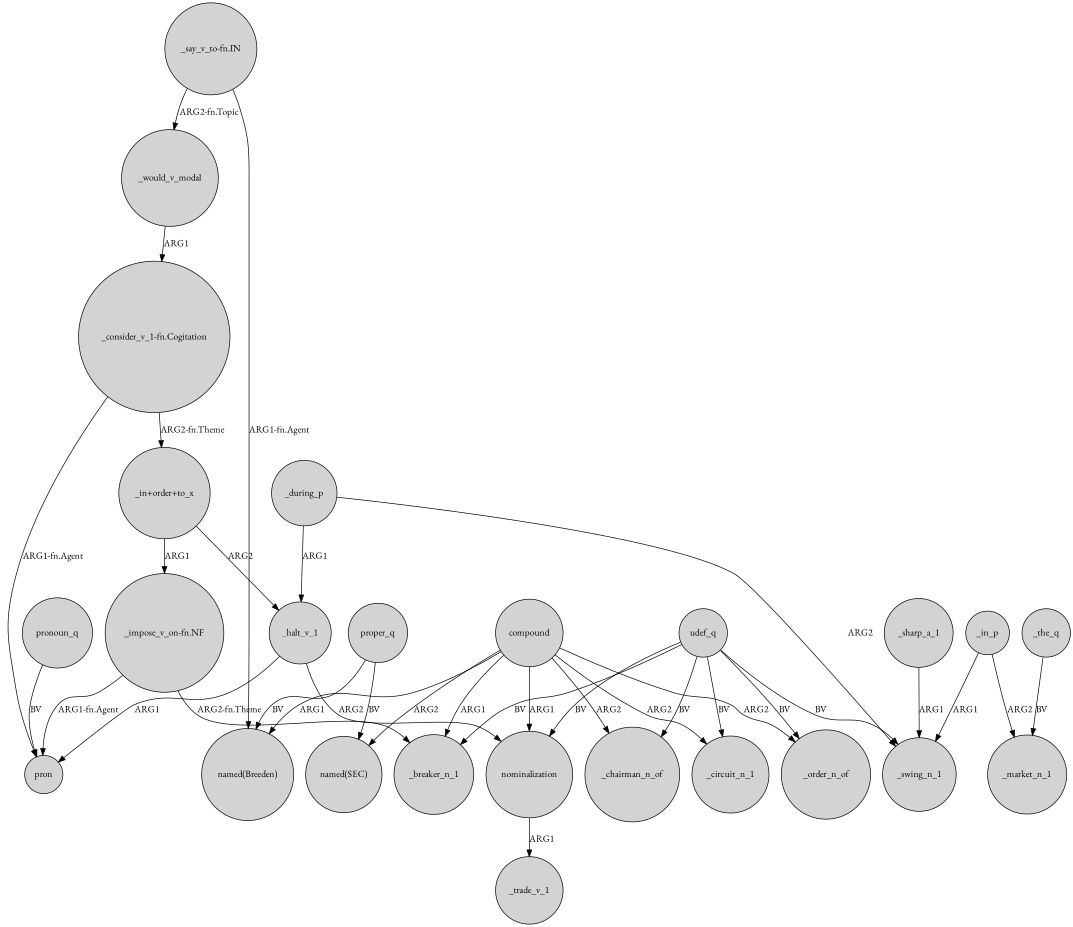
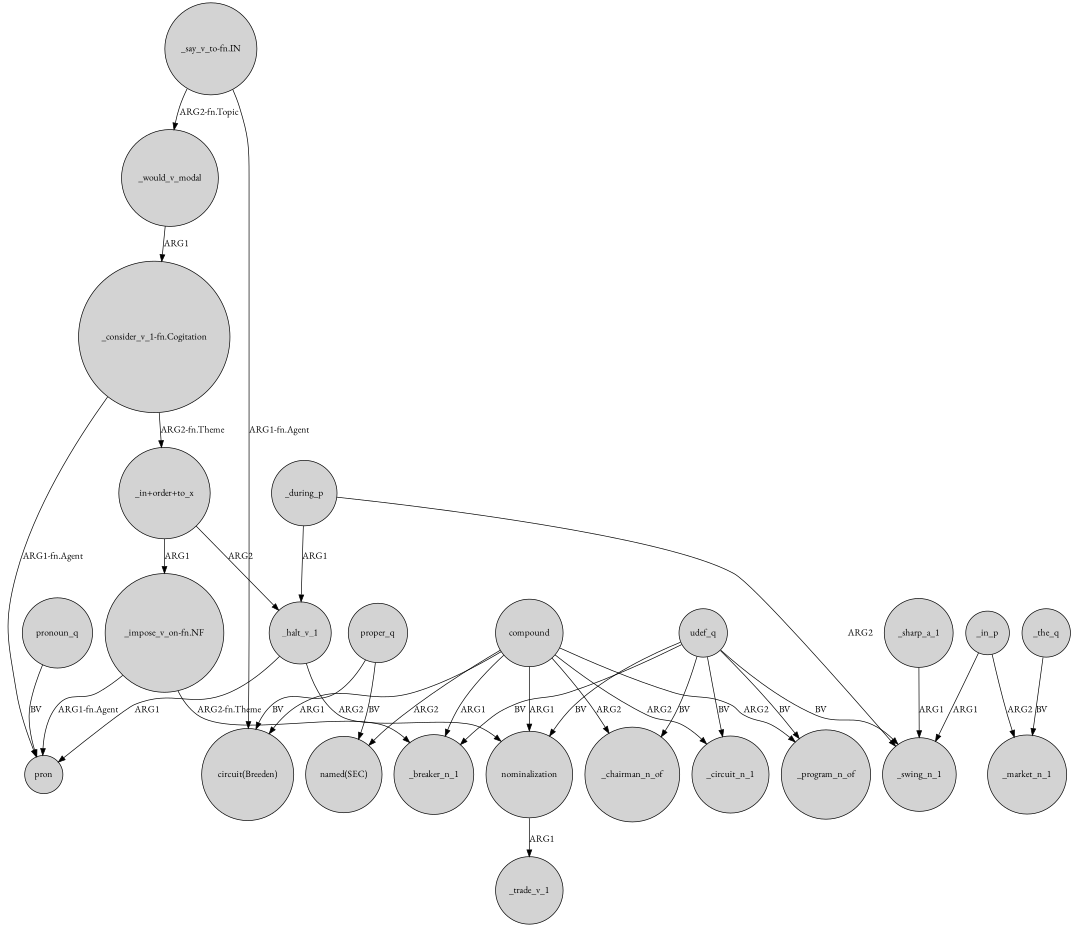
node "named(Breeden)": label "named(Breeden)" -> "circuit(Breeden)"
node "_order_n_of": label "_order_n_of" -> "_program_n_of"
